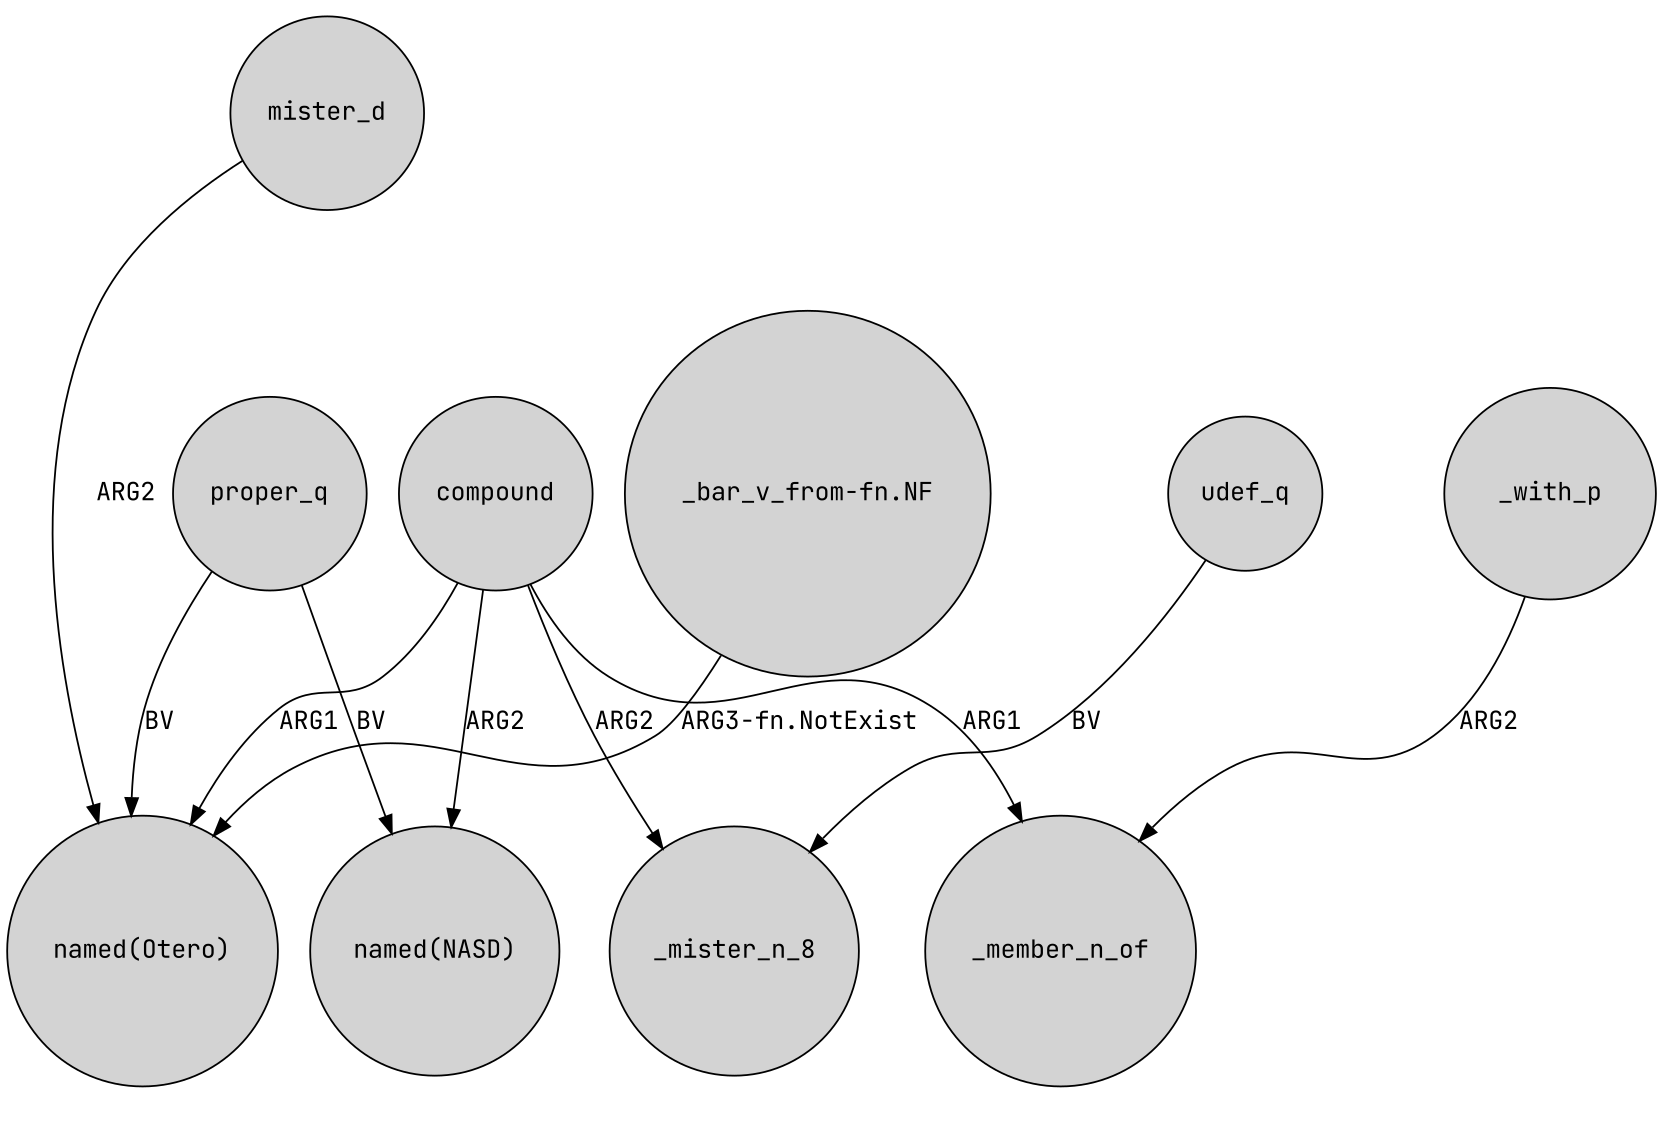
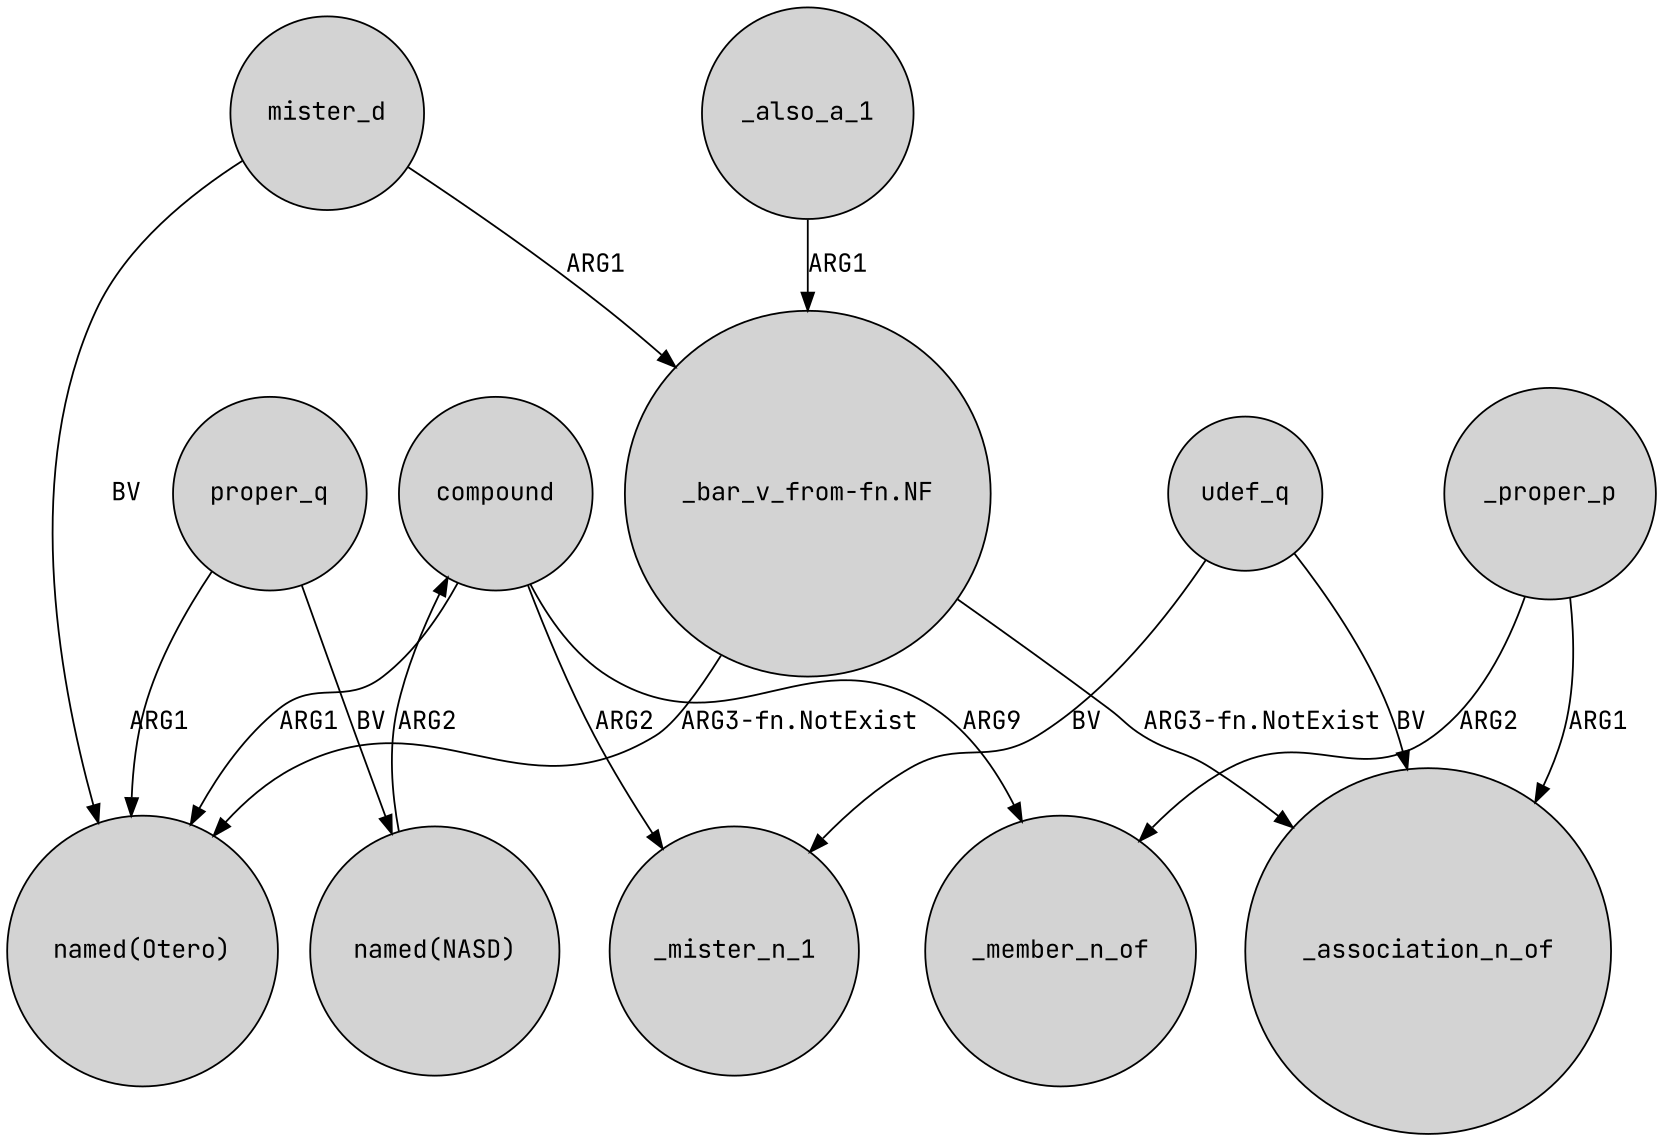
node "_also_a_1": added
edge "mister_d" -> "_bar_v_from-fn.NF": added, label "ARG1"
edge "mister_d" -> "named(Otero)": label "ARG2" -> "BV"
node "_with_p": label "_with_p" -> "_proper_p"
edge "compound" -> "named(NASD)": reversed
edge "proper_q" -> "named(Otero)": label "BV" -> "ARG1"
edge "compound" -> "_member_n_of": label "ARG1" -> "ARG9"
node "_mister_n_8": label "_mister_n_8" -> "_mister_n_1"
node "_association_n_of": added
